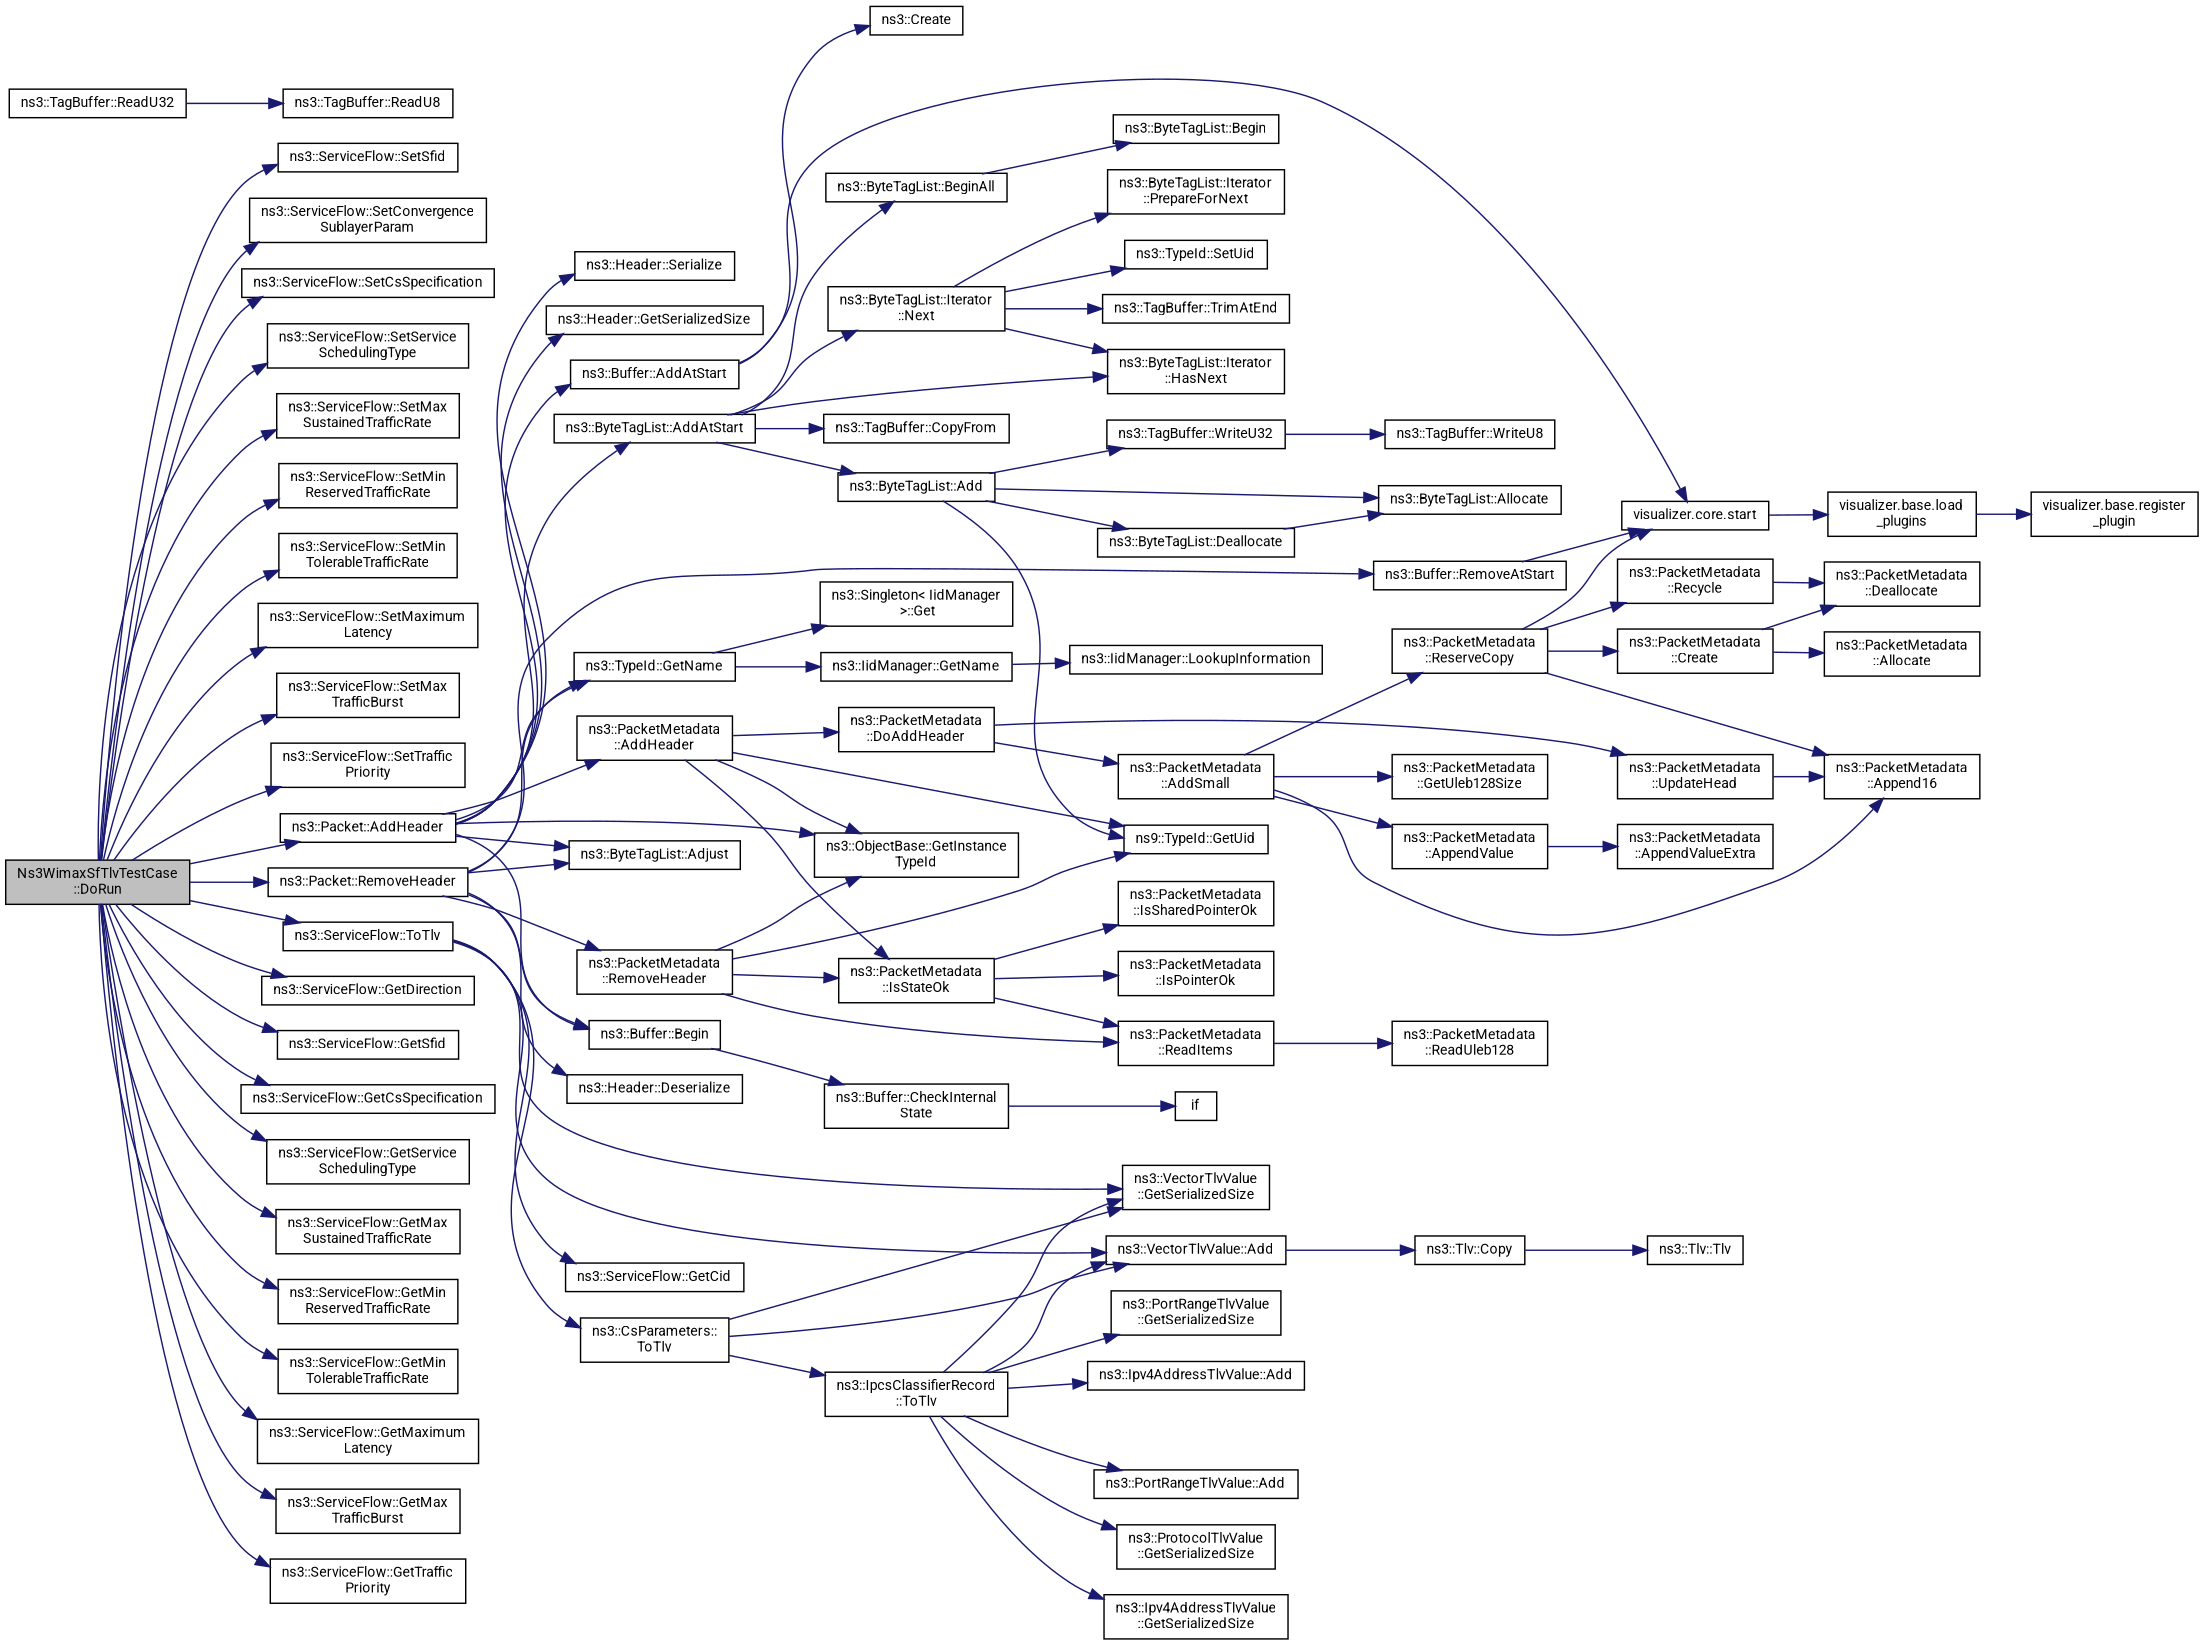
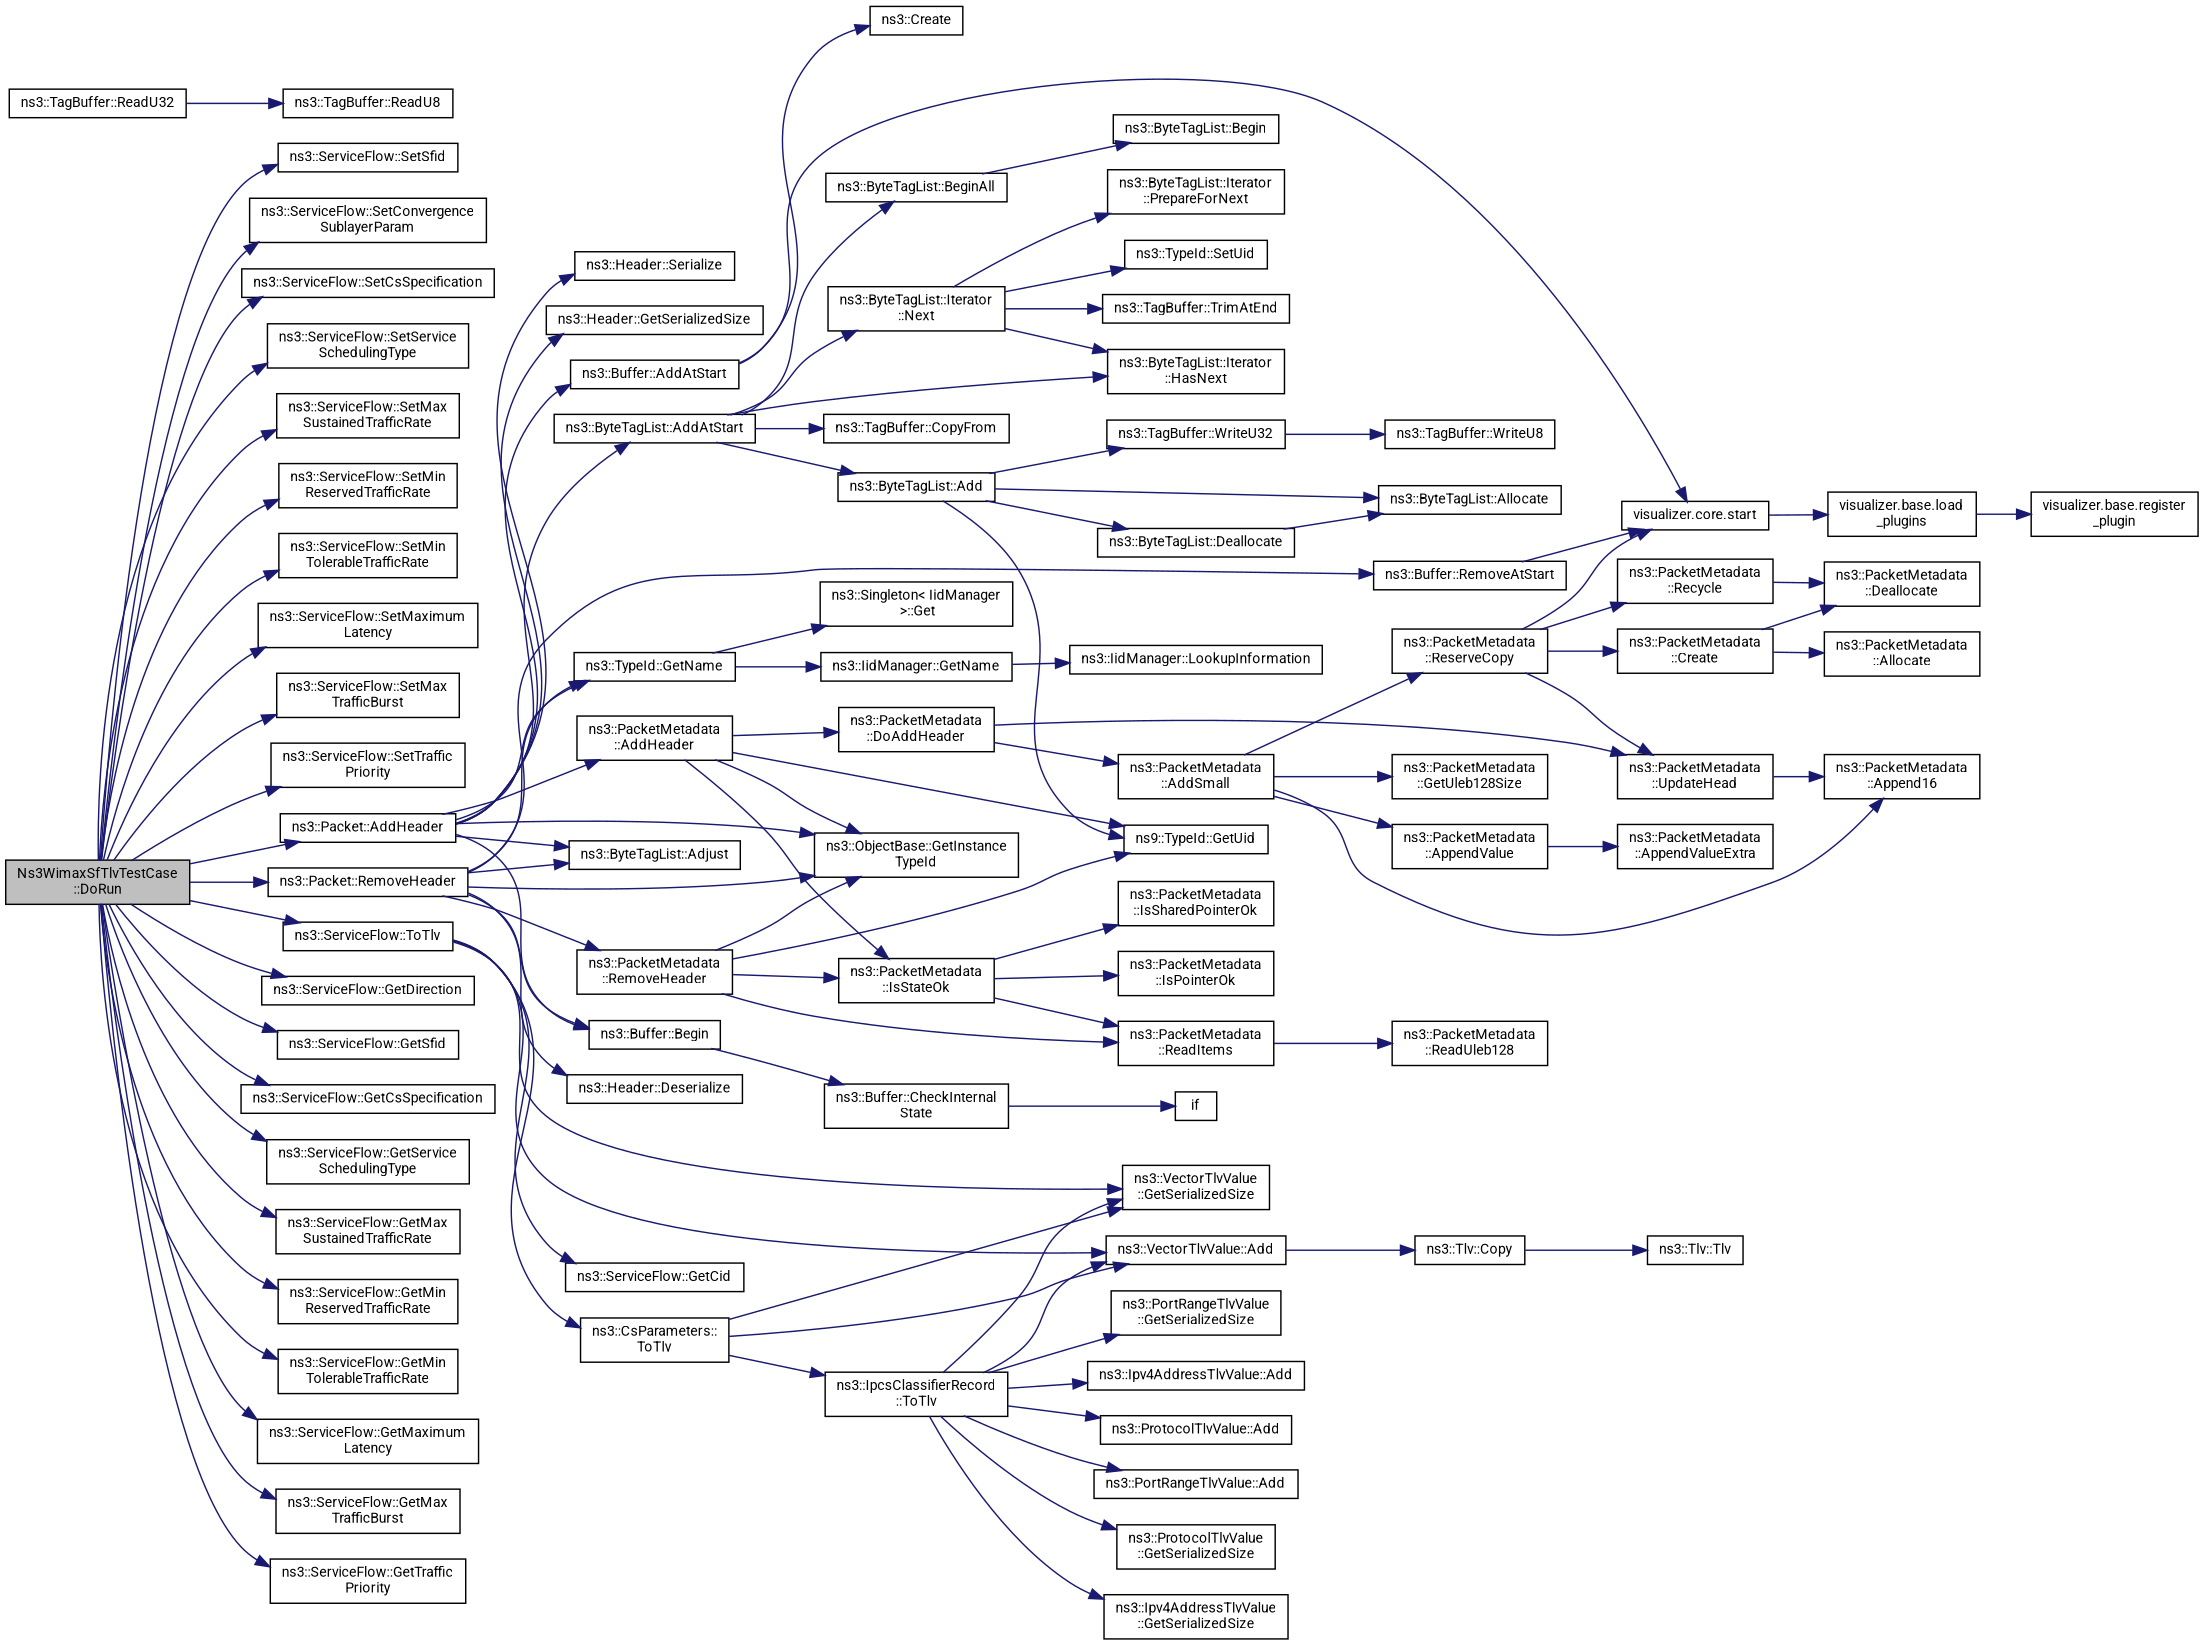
edge "ns3::PacketMetadata ::ReserveCopy" -> "ns3::PacketMetadata ::Append16": now "ns3::PacketMetadata ::ReserveCopy" -> "ns3::PacketMetadata ::UpdateHead"
edge "ns3::Packet::RemoveHeader" -> "ns3::ObjectBase::GetInstance TypeId": added
node "ns3::ProtocolTlvValue::Add": added
